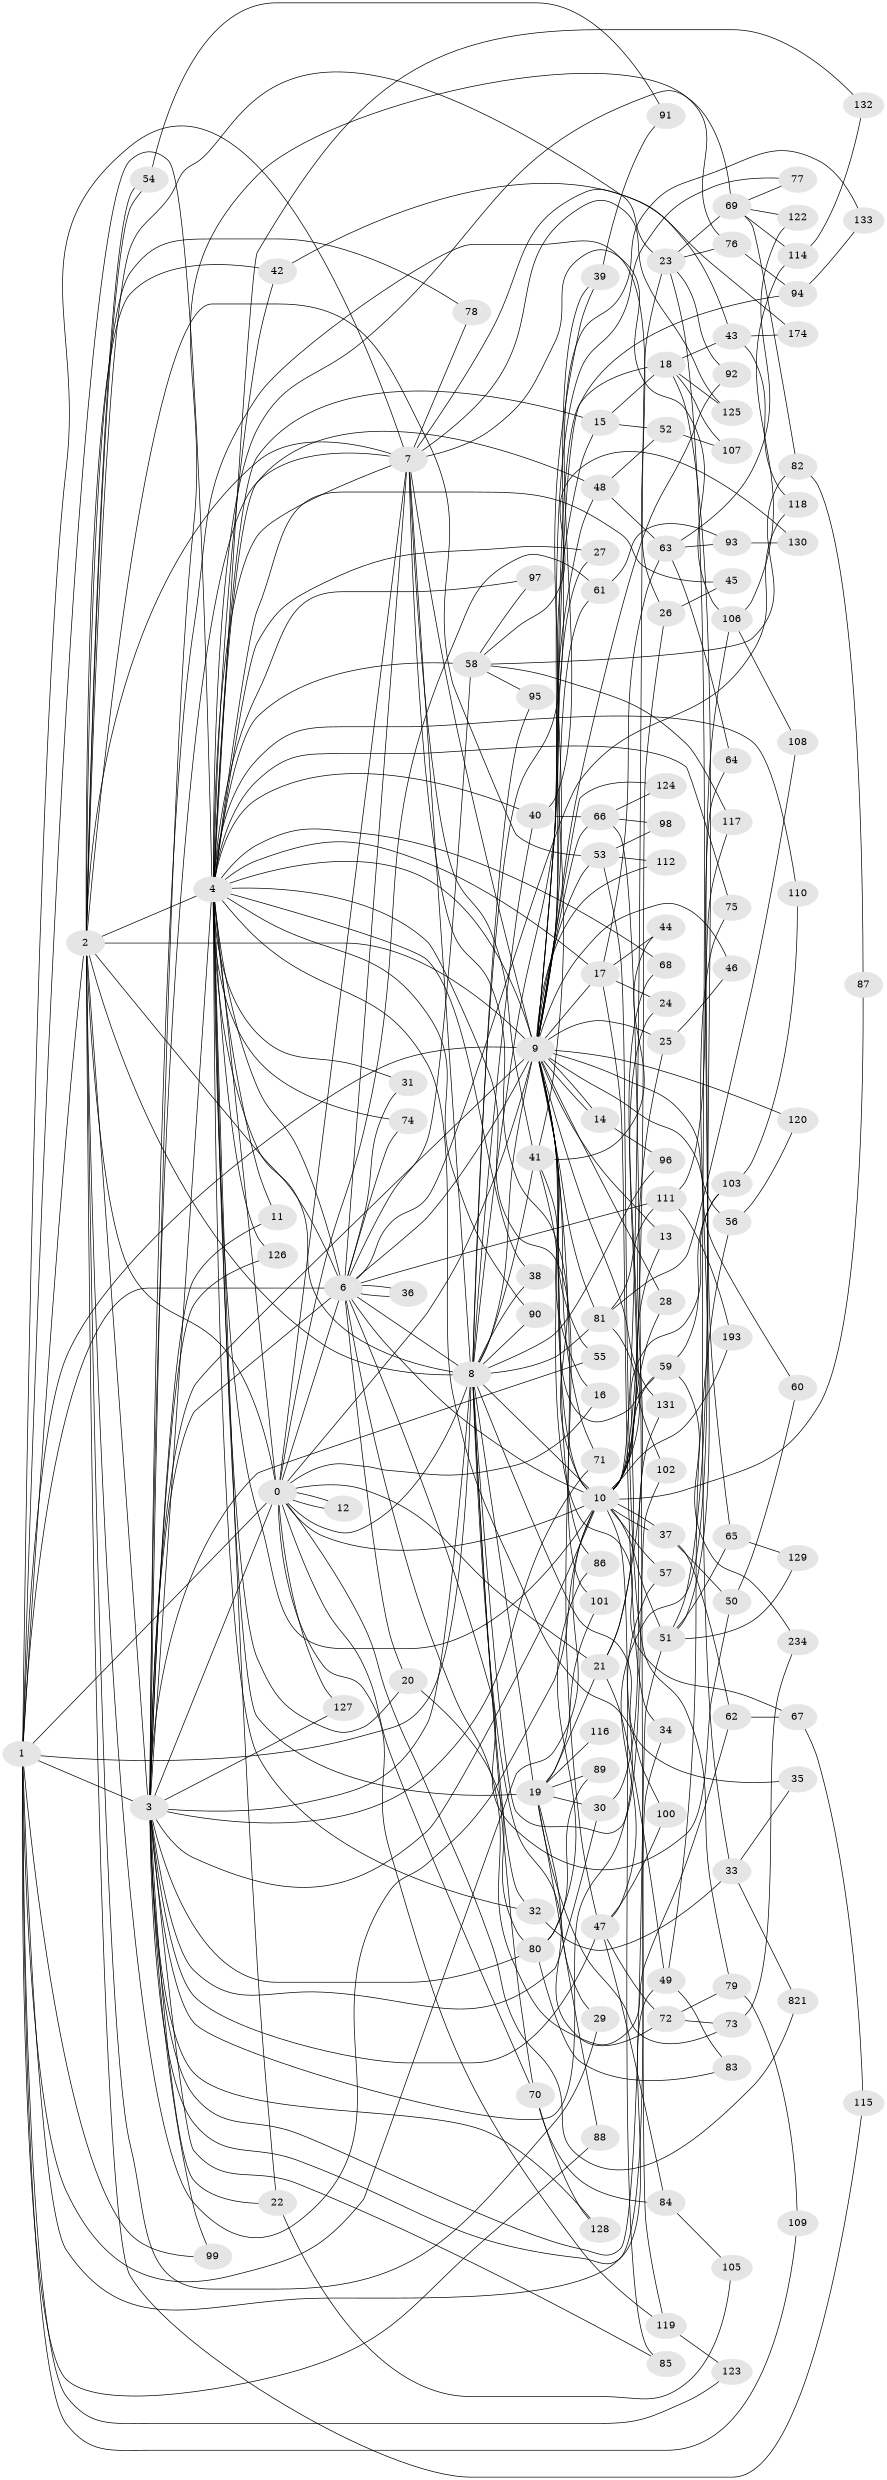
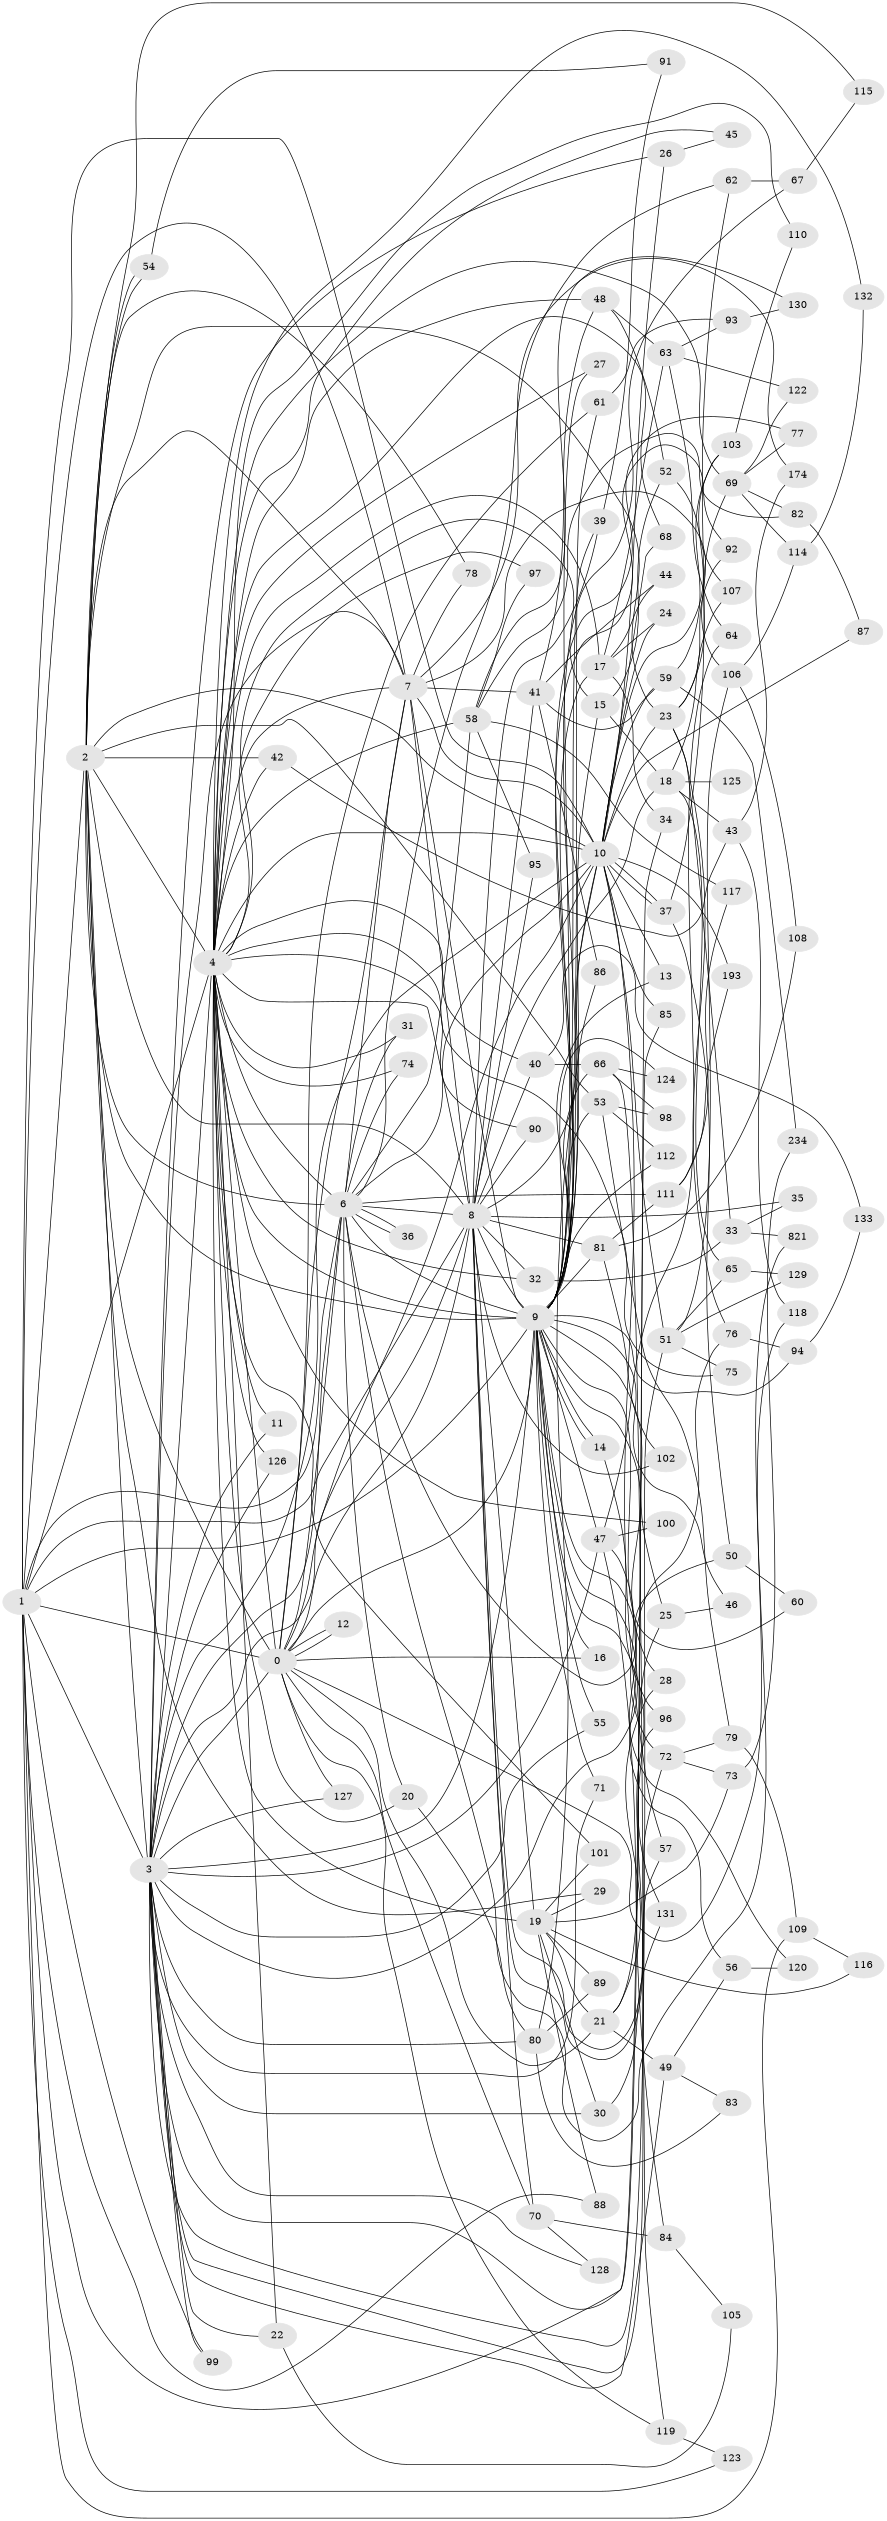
edge "125" -- "7": removed
node "38": removed
edge "109" -- "116": added
